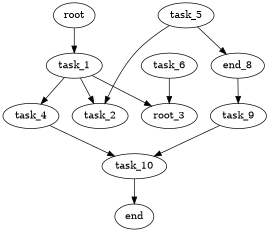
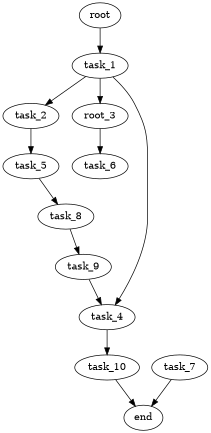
edge "task_5" -> "task_2": reversed
node "end_8": label "end_8" -> "task_8"
edge "task_6" -> "root_3": reversed
edge "task_9" -> "task_10": now "task_9" -> "task_4"
node "task_7": added
